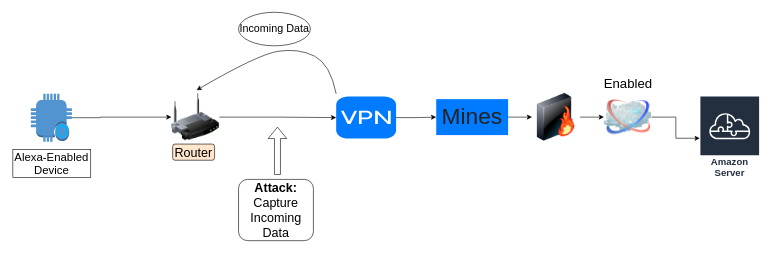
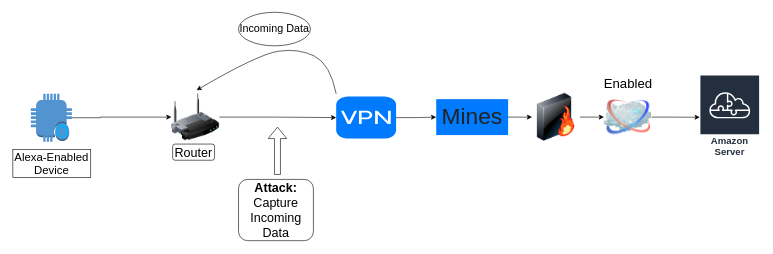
node "Amazon Server": moved (731, 138) -> (731, 117)
node "Router": fillcolor #ffe6cc -> #ffffff
